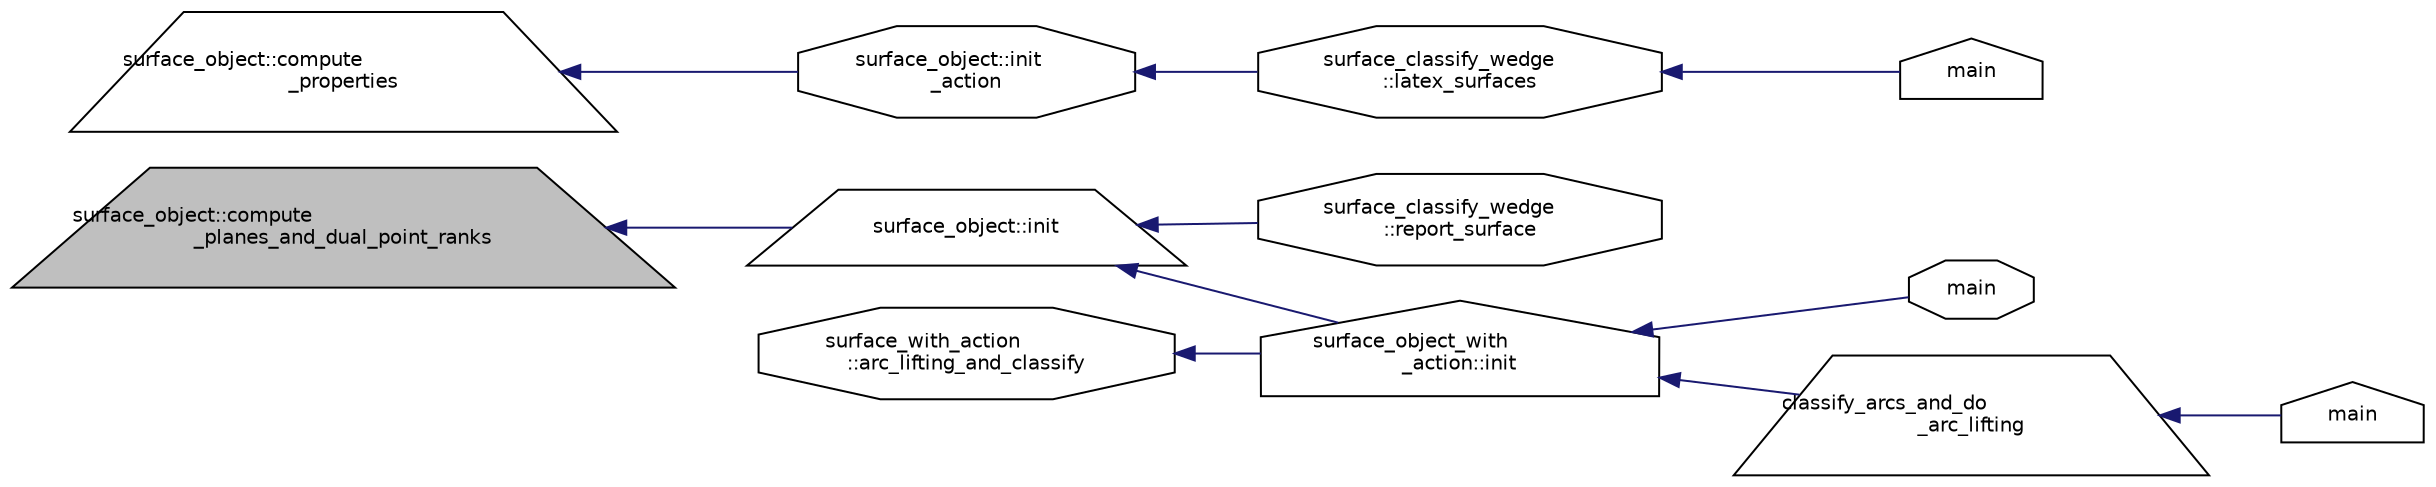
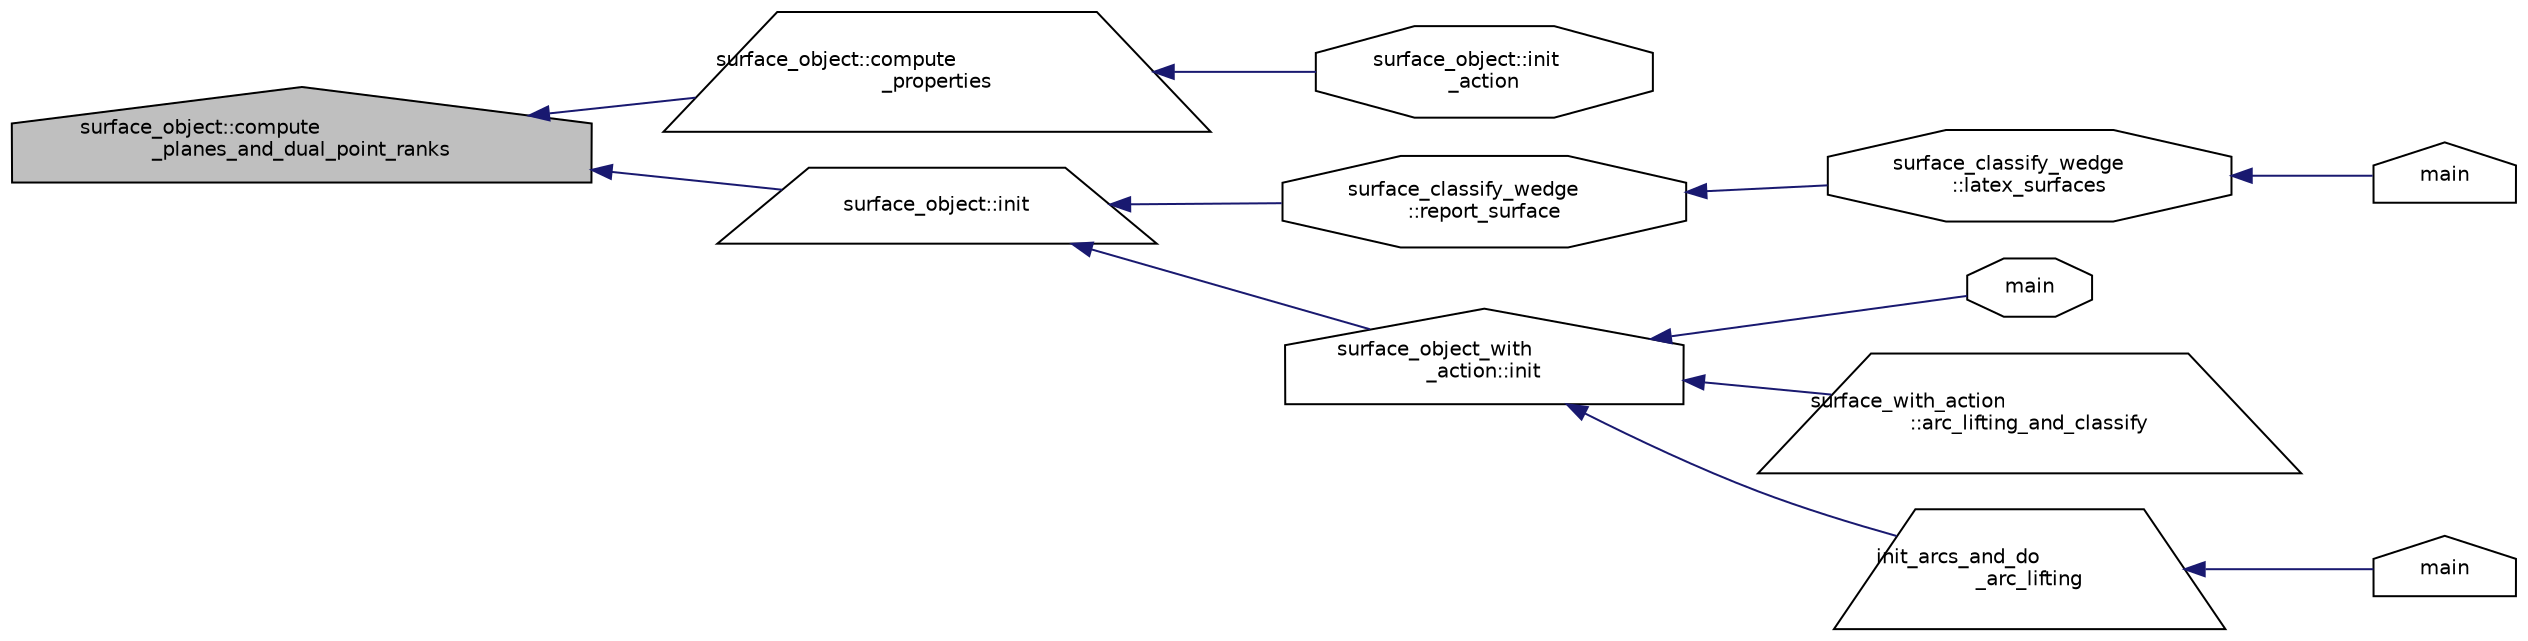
edge "surface_classify_wedge ::latex_surfaces" -> "surface_object::init _action": now "surface_classify_wedge ::latex_surfaces" -> "surface_classify_wedge ::report_surface"
edge "surface_object::compute _properties" -> "surface_object::compute _planes_and_dual_point_ranks": added
node "surface_object::compute _planes_and_dual_point_ranks": shape trapezium -> house
node "surface_with_action ::arc_lifting_and_classify": shape octagon -> trapezium
edge "surface_object_with _action::init" -> "surface_with_action ::arc_lifting_and_classify": reversed
node "classify_arcs_and_do _arc_lifting": label "classify_arcs_and_do _arc_lifting" -> "init_arcs_and_do _arc_lifting"
